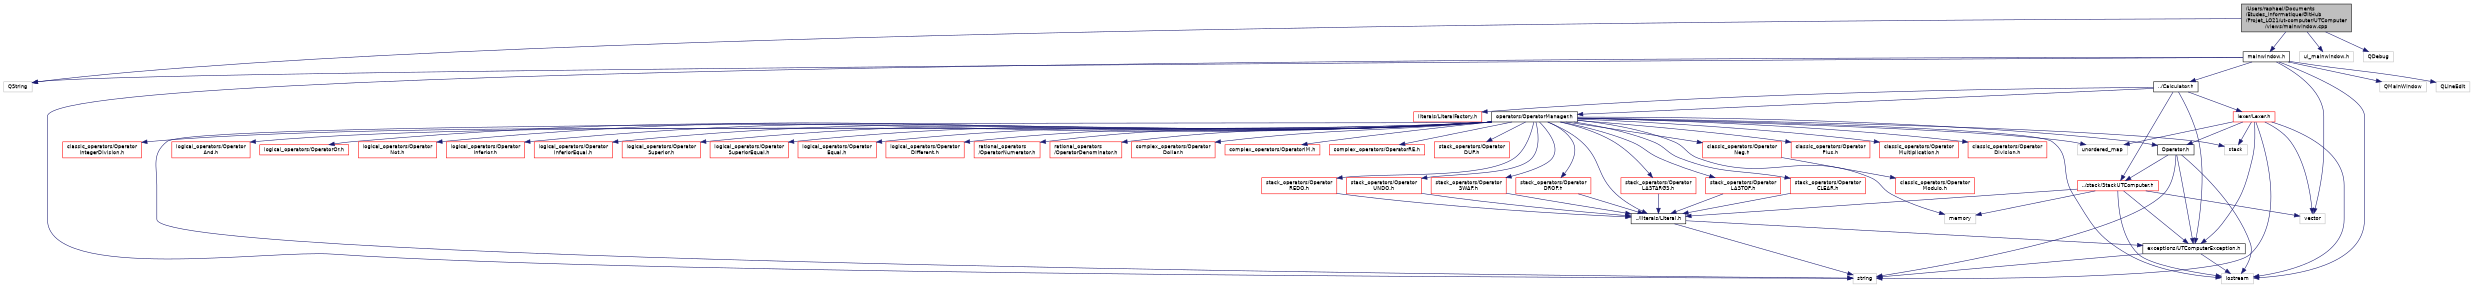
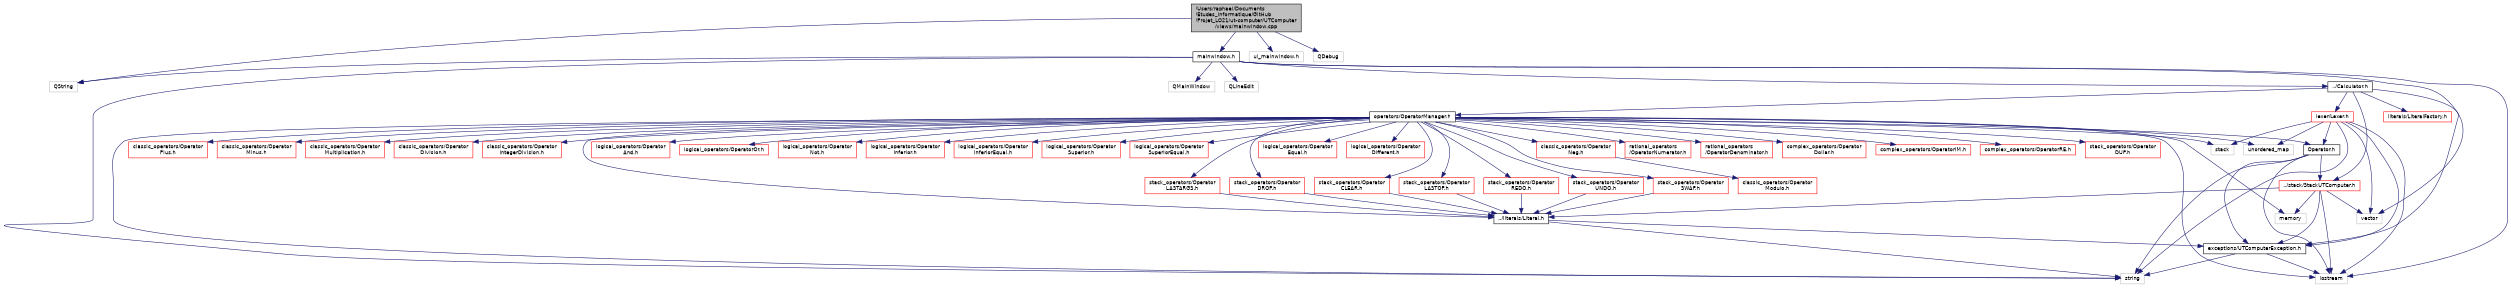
node "classic_operators/Operator Minus.h": added
